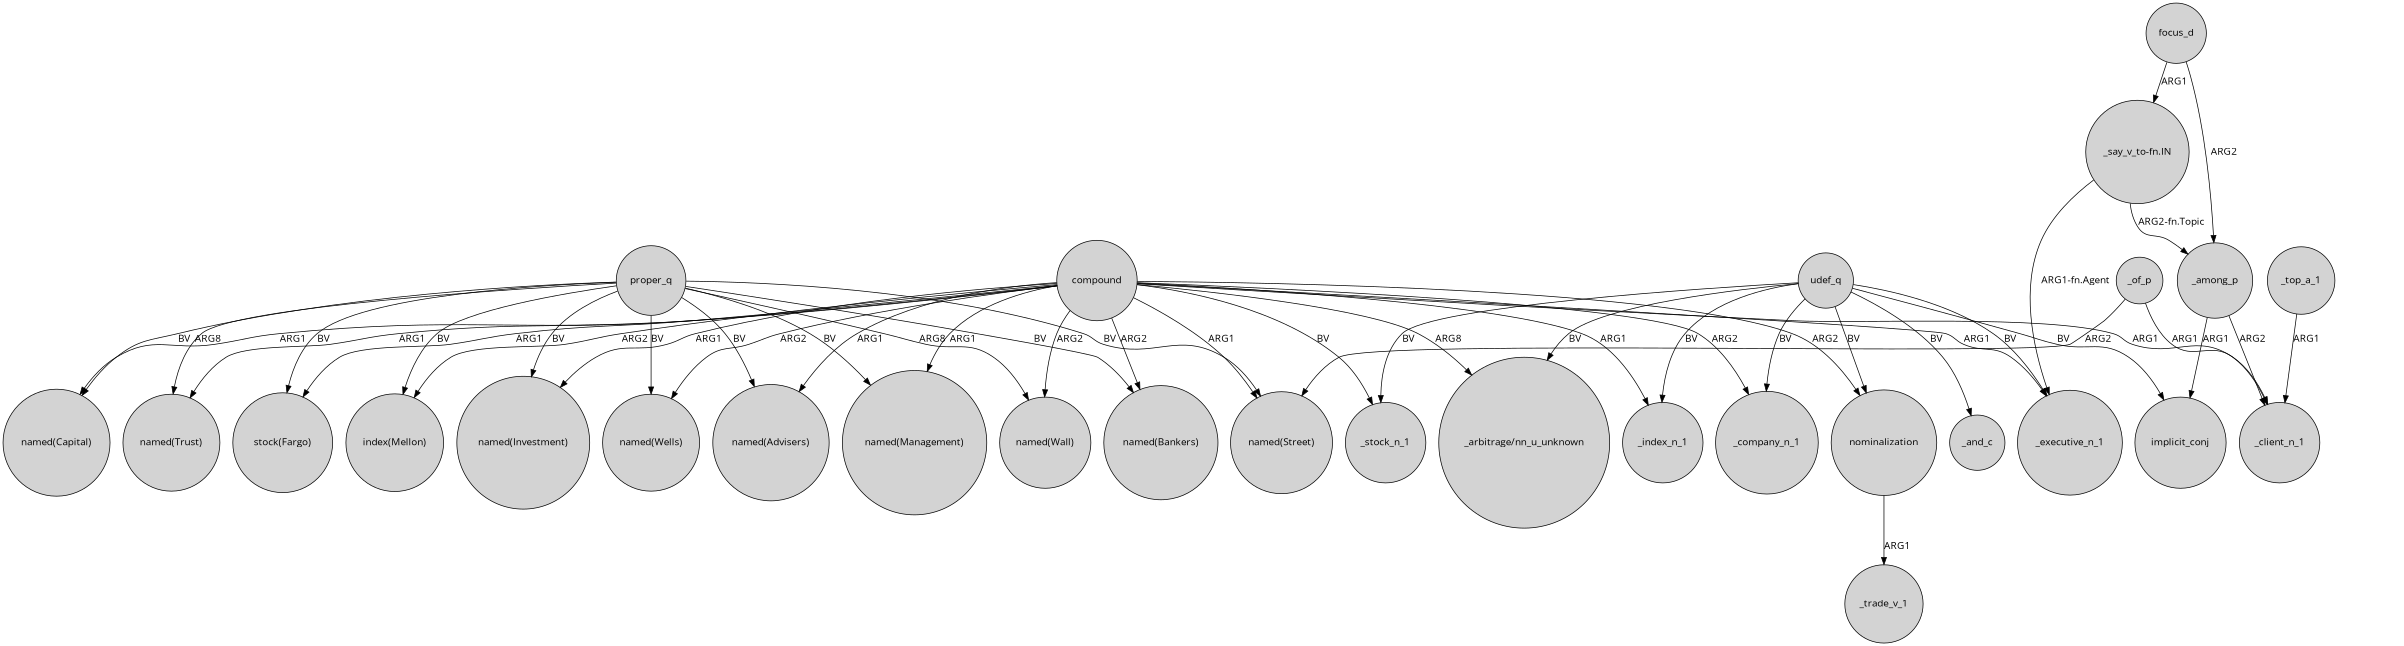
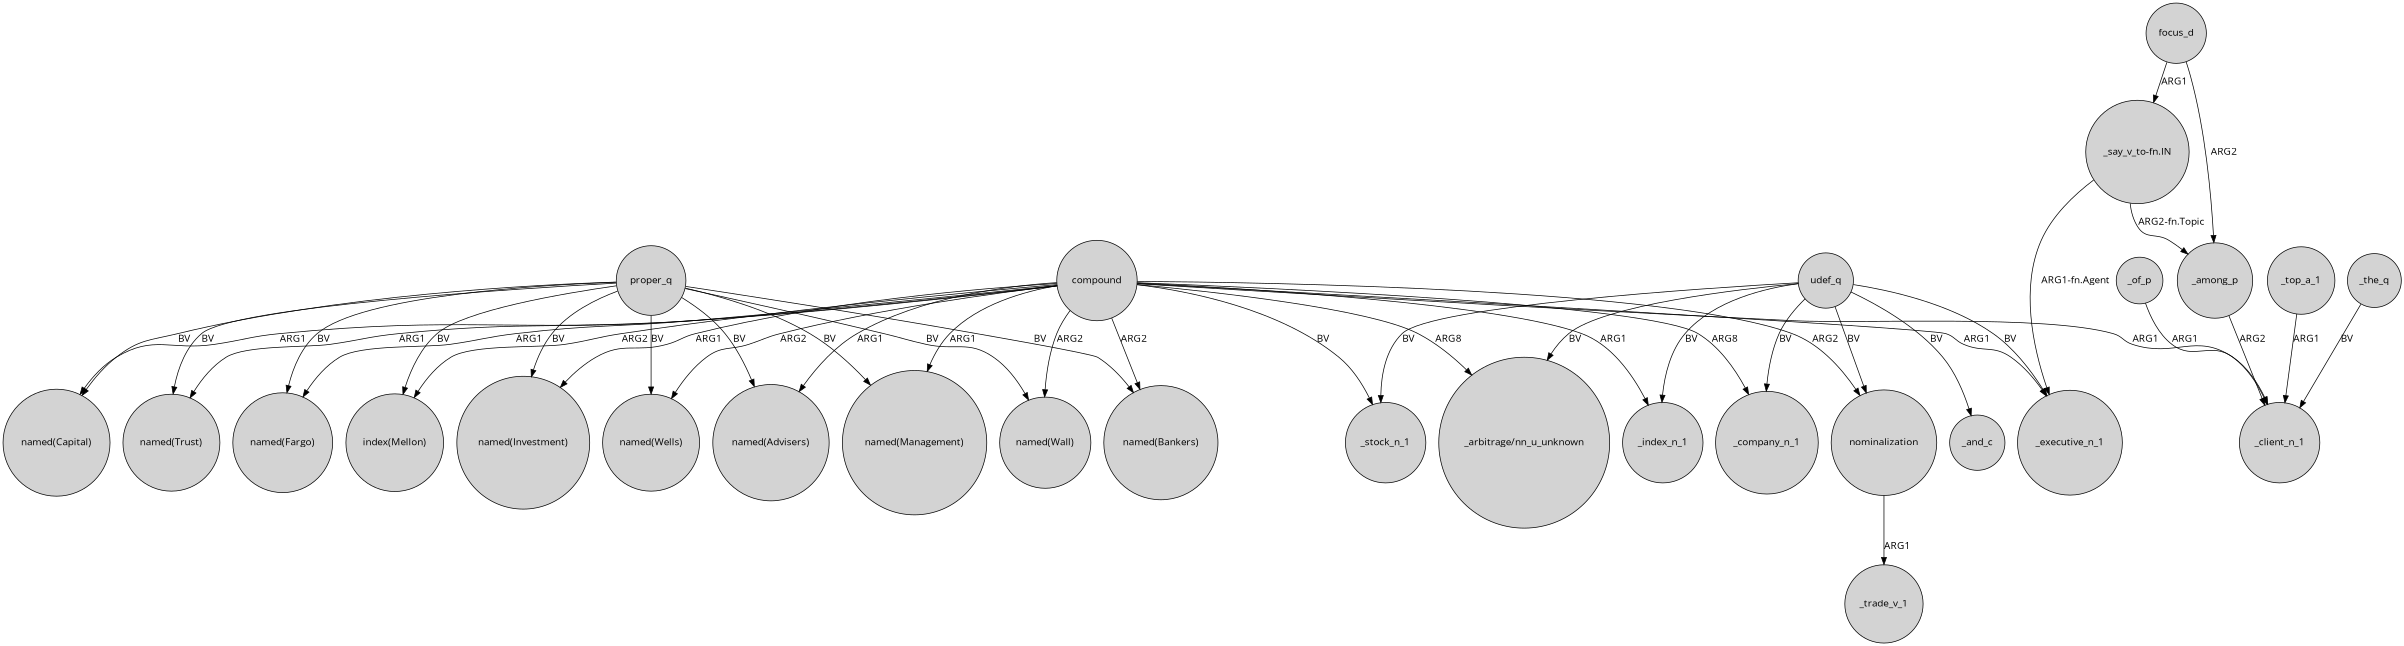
node "_the_q": added
edge "proper_q" -> "named(Trust)": label "ARG8" -> "BV"
edge "proper_q" -> "named(Wall)": label "ARG8" -> "BV"
edge "compound" -> "_company_n_1": label "ARG2" -> "ARG8"
node "stock(Fargo)": label "stock(Fargo)" -> "named(Fargo)"
node "named(Street)": removed
node "implicit_conj": removed
